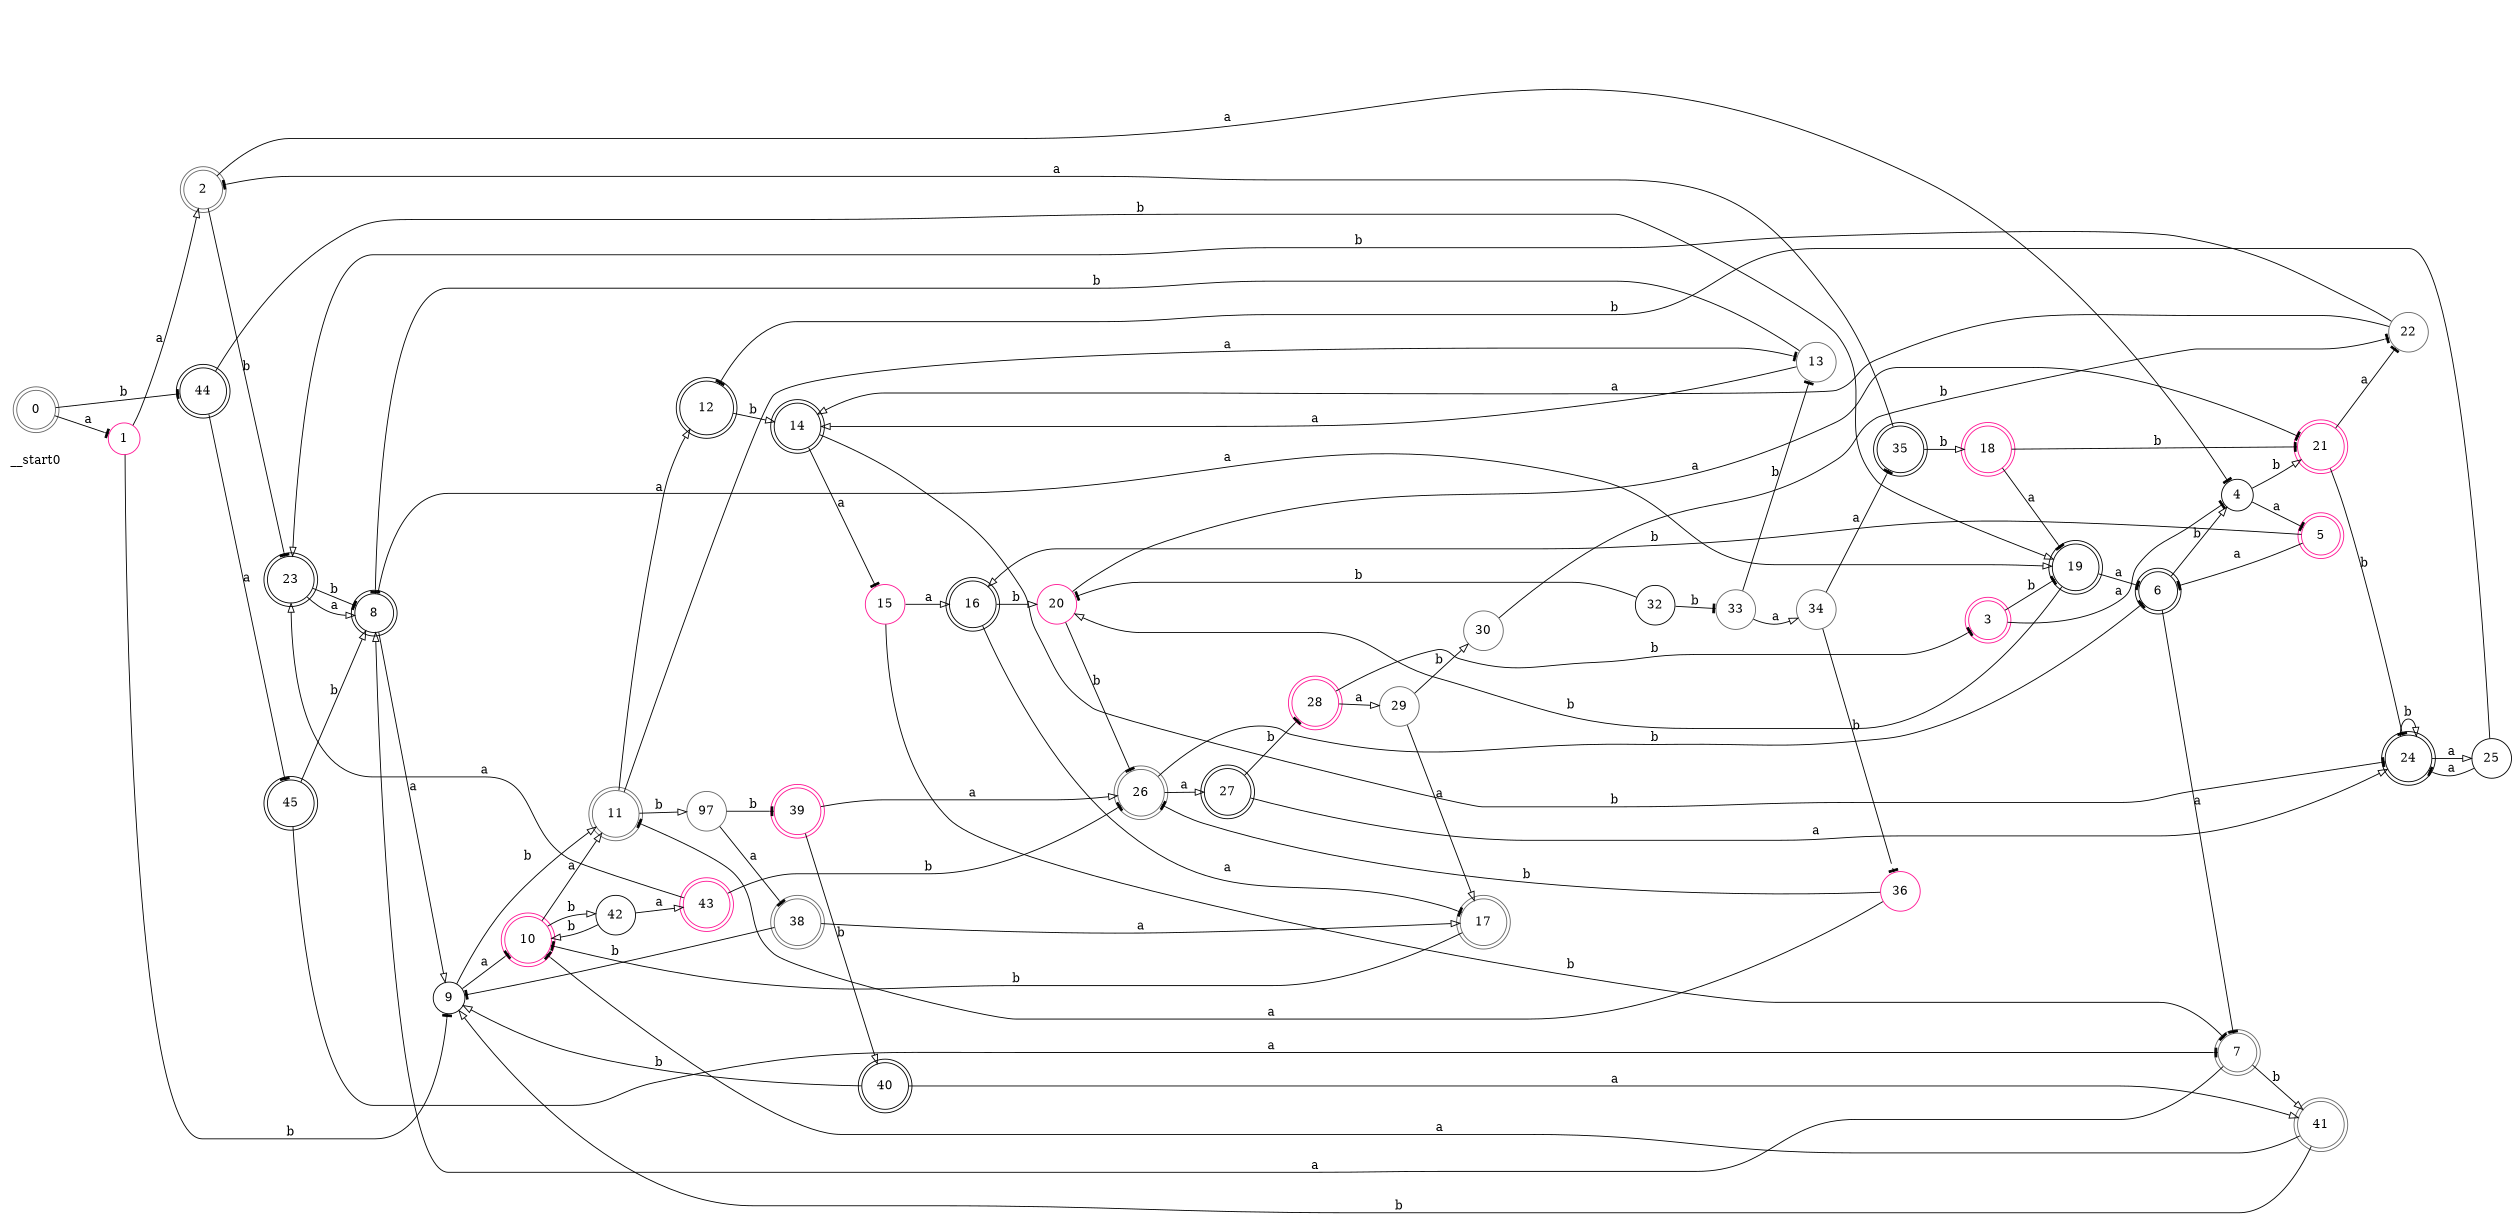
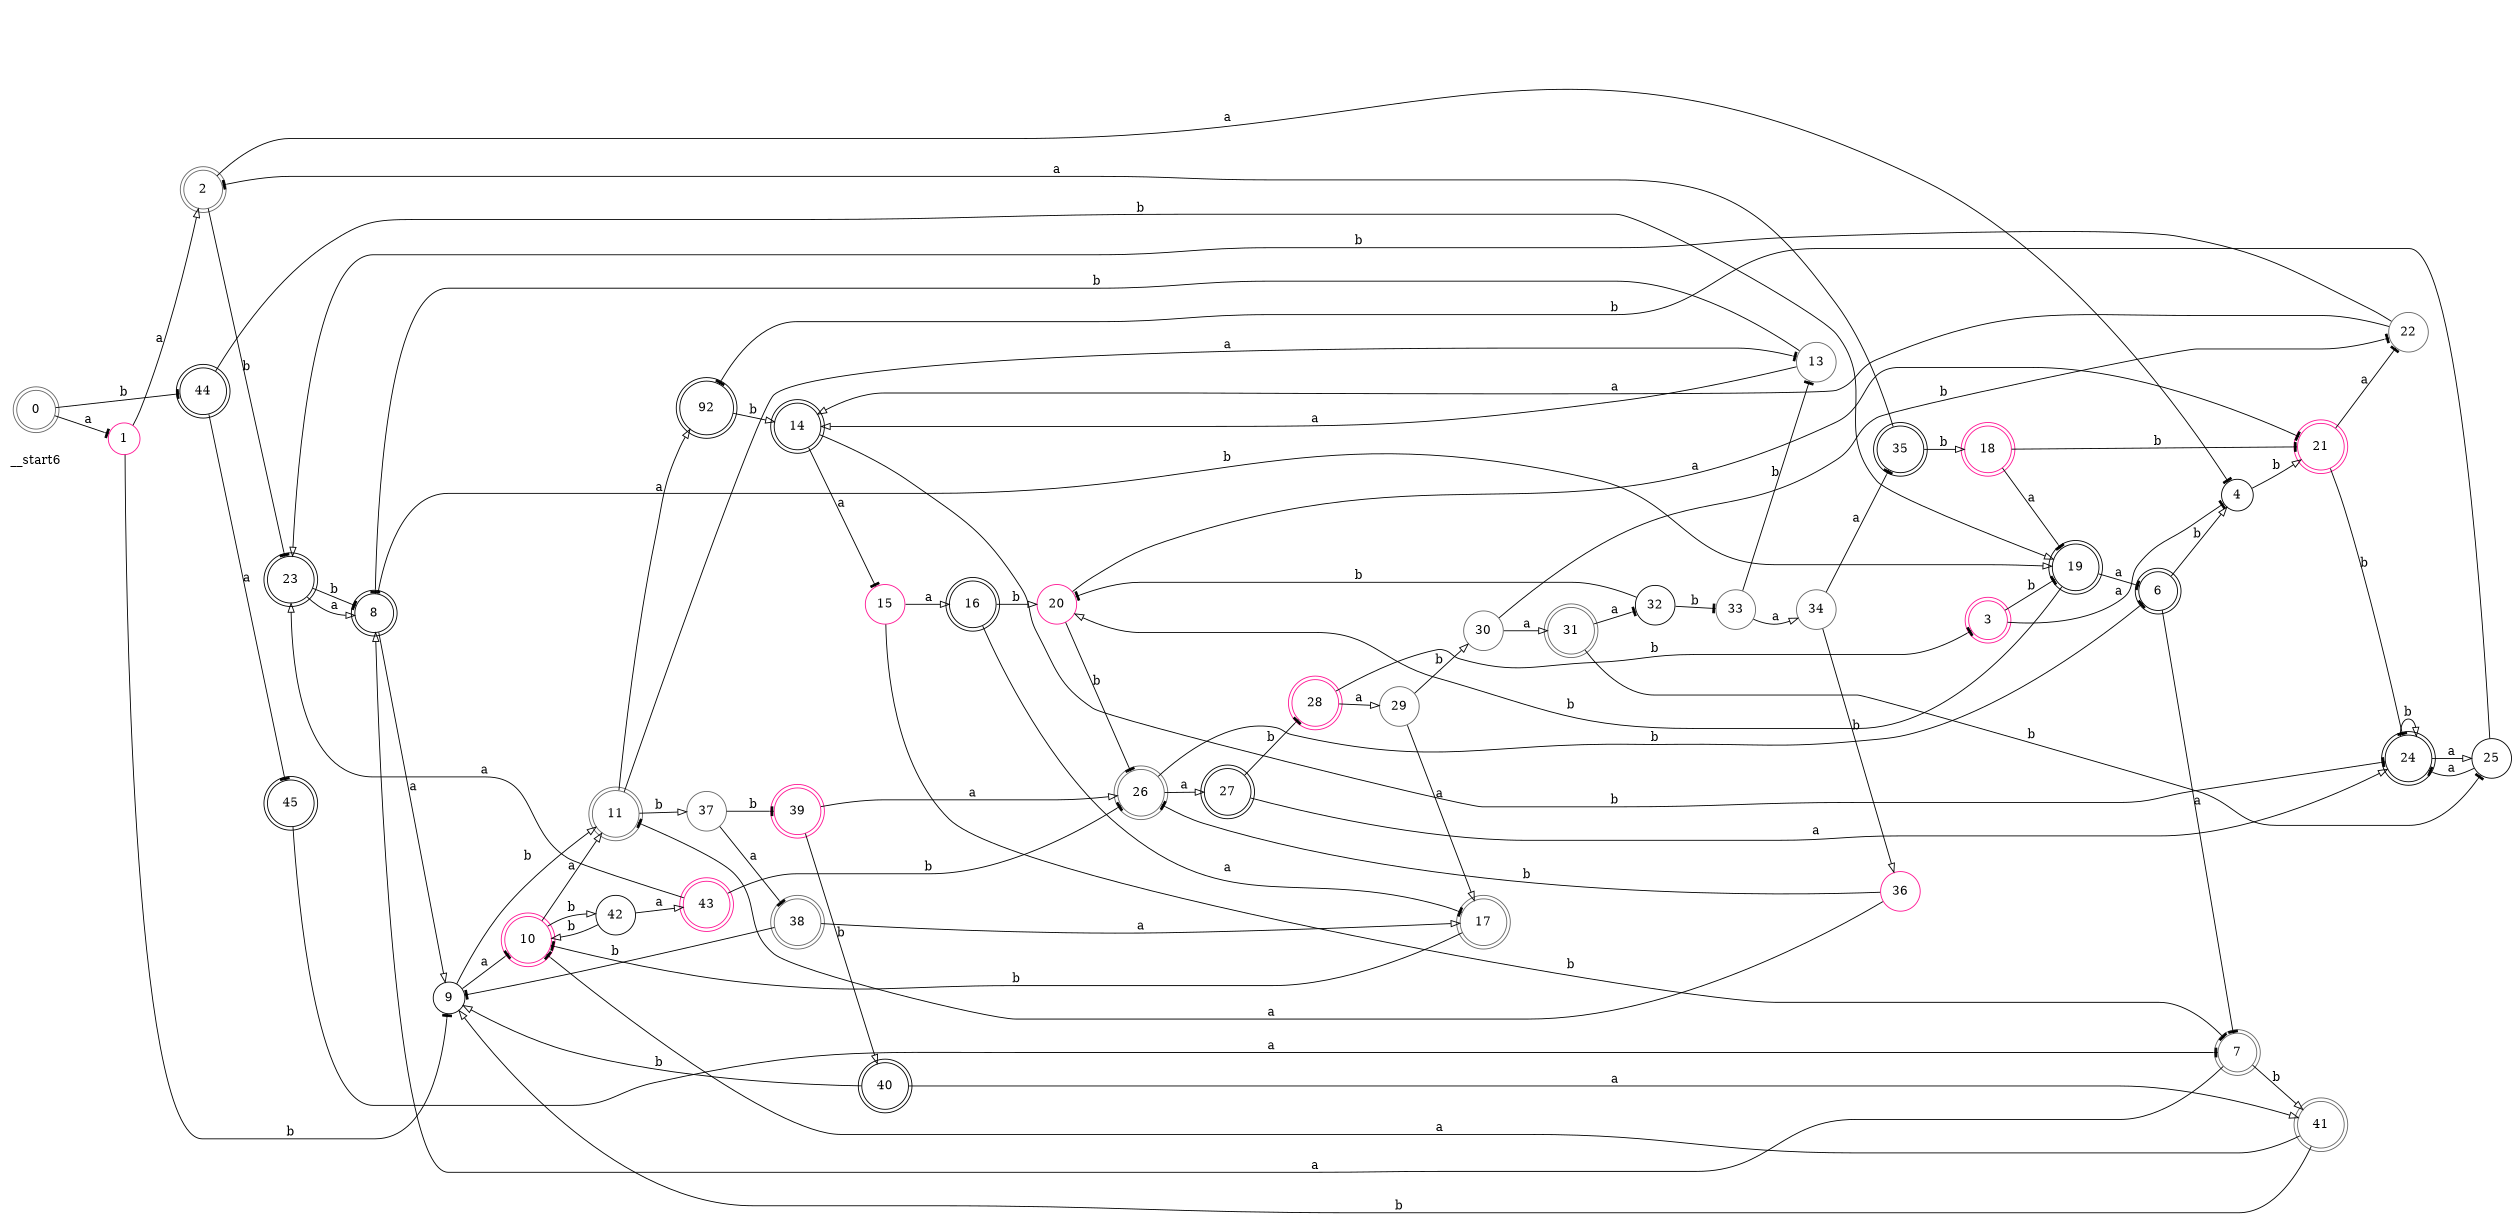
node "12": label "12" -> "92"
edge "8" -> "19": label "a" -> "b"
node "__start0": label "__start0" -> "__start6"
node "5": removed
node "31": added
edge "45" -> "8": removed, label "b"
edge "34" -> "36": arrowhead tee -> onormal
node "97": label "97" -> "37"
